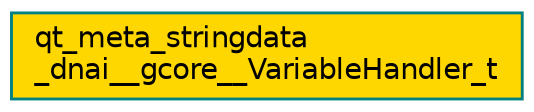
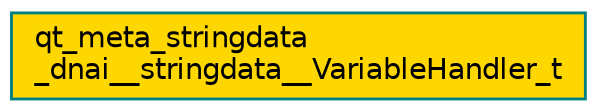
node "qt_meta_stringdata _dnai__gcore__VariableHandler_t": label "qt_meta_stringdata _dnai__gcore__VariableHandler_t" -> "qt_meta_stringdata _dnai__stringdata__VariableHandler_t"
